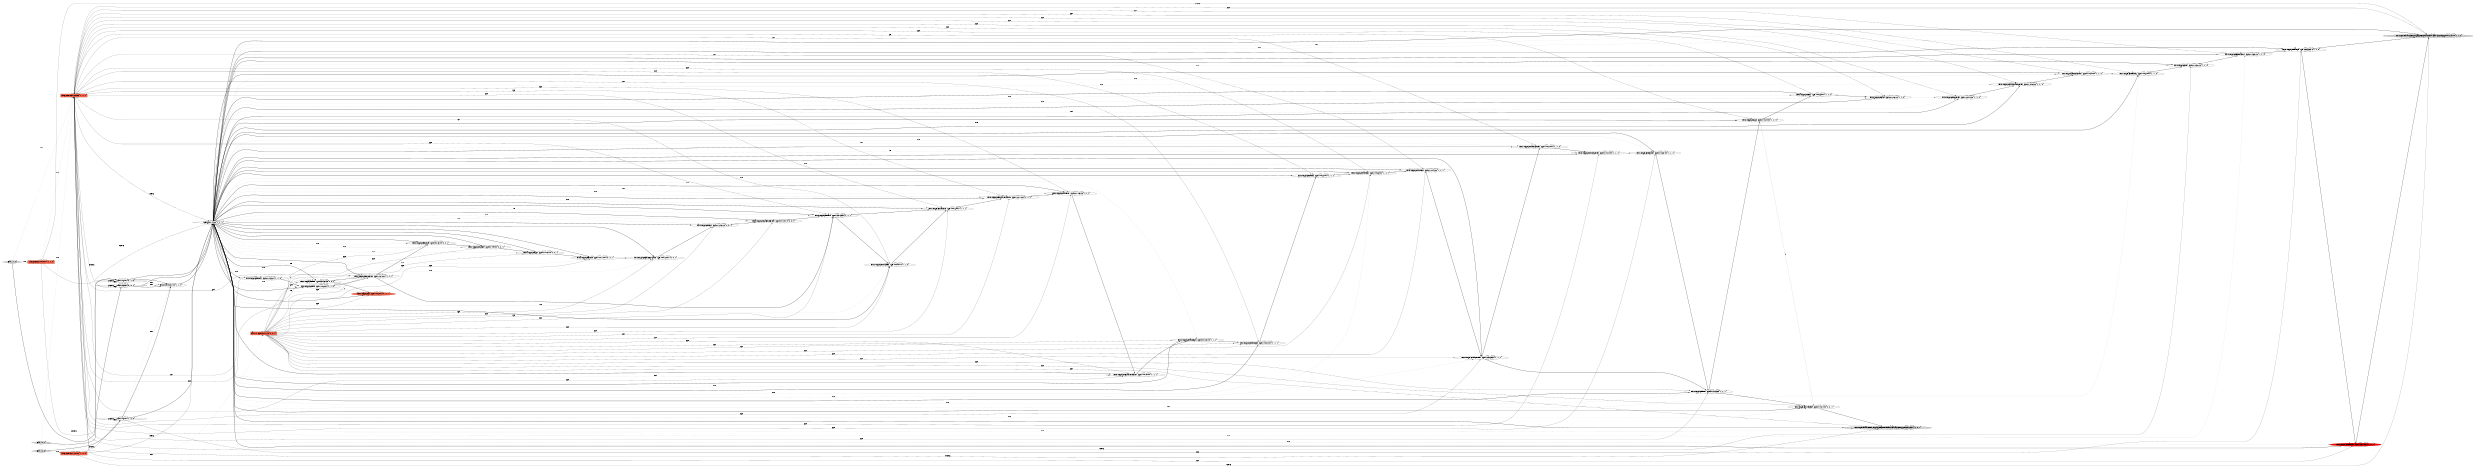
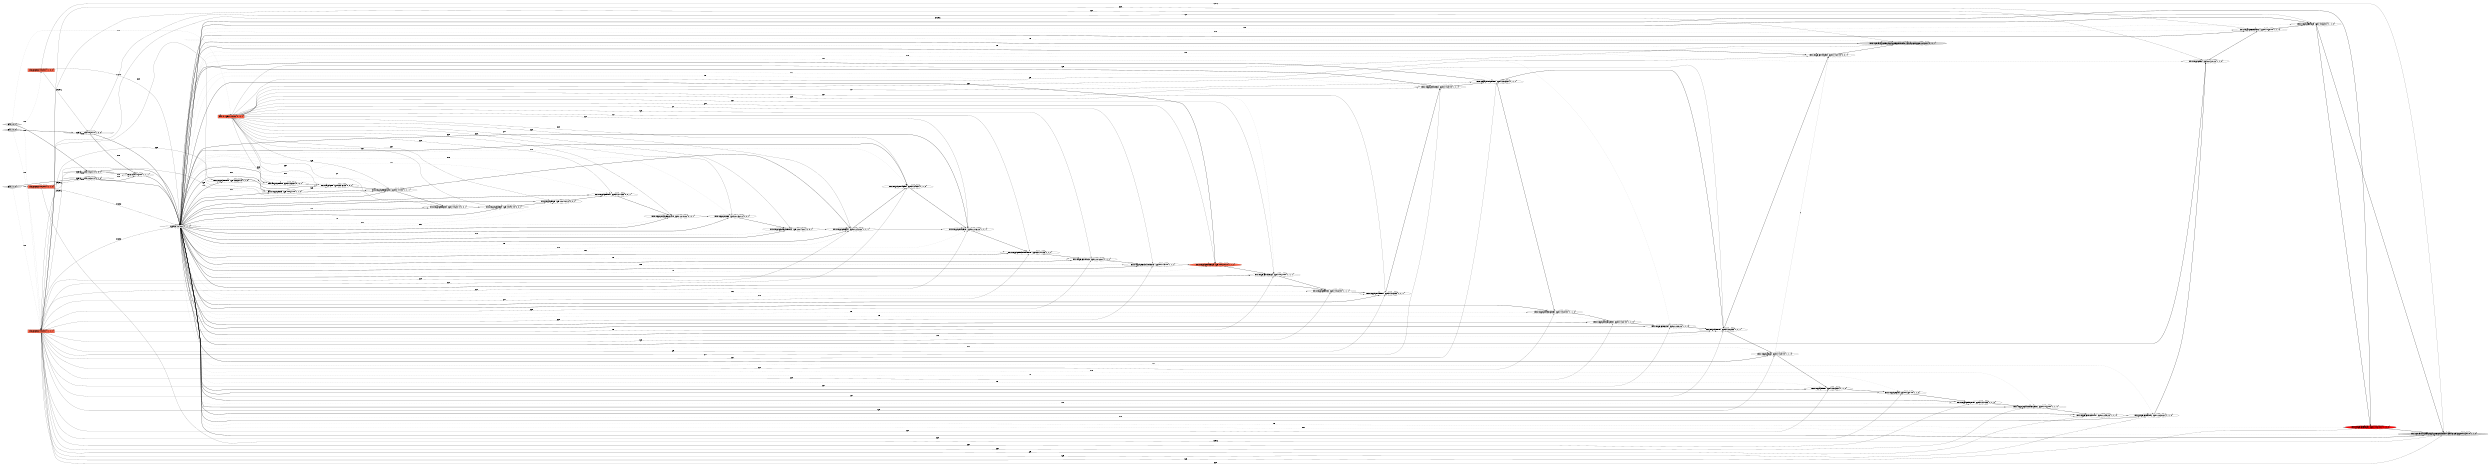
edge "return toType(getAllOf(),type)@@@26@@@['1', '1', '0']" -> "return toType(getProperties(),type)@@@27@@@['1', '1', '0']": style dotted -> bold
edge "String property@@@2@@@['0', '1', '0']" -> "String property@@@2@@@['1', '1', '1']": now "get['1', '0', '0']" -> "String property@@@2@@@['1', '1', '1']"
edge "return toType(getName(),type)@@@5@@@['0', '0', '1']" -> "return toType(getDescription(),type)@@@7@@@['1', '1', '1']": now "return toType(getIn(),type)@@@6@@@['0', '0', '1']" -> "return toType(getDescription(),type)@@@7@@@['1', '1', '1']"
edge "return toType(getTitle(),type)@@@6@@@['1', '1', '0']" -> "return toType(getIn(),type)@@@6@@@['0', '0', '1']": label "0" -> "type"
node "return toType(getIn(),type)@@@6@@@['0', '0', '1']": fillcolor tomato -> white
node "return toType(getMaxLength(),type)@@@20@@@['1', '1', '1']": fillcolor white -> tomato
edge "String property@@@2@@@['1', '1', '1']" -> "return toType(getXml(),type)@@@31@@@['1', '1', '0']": label "property" -> "type"
